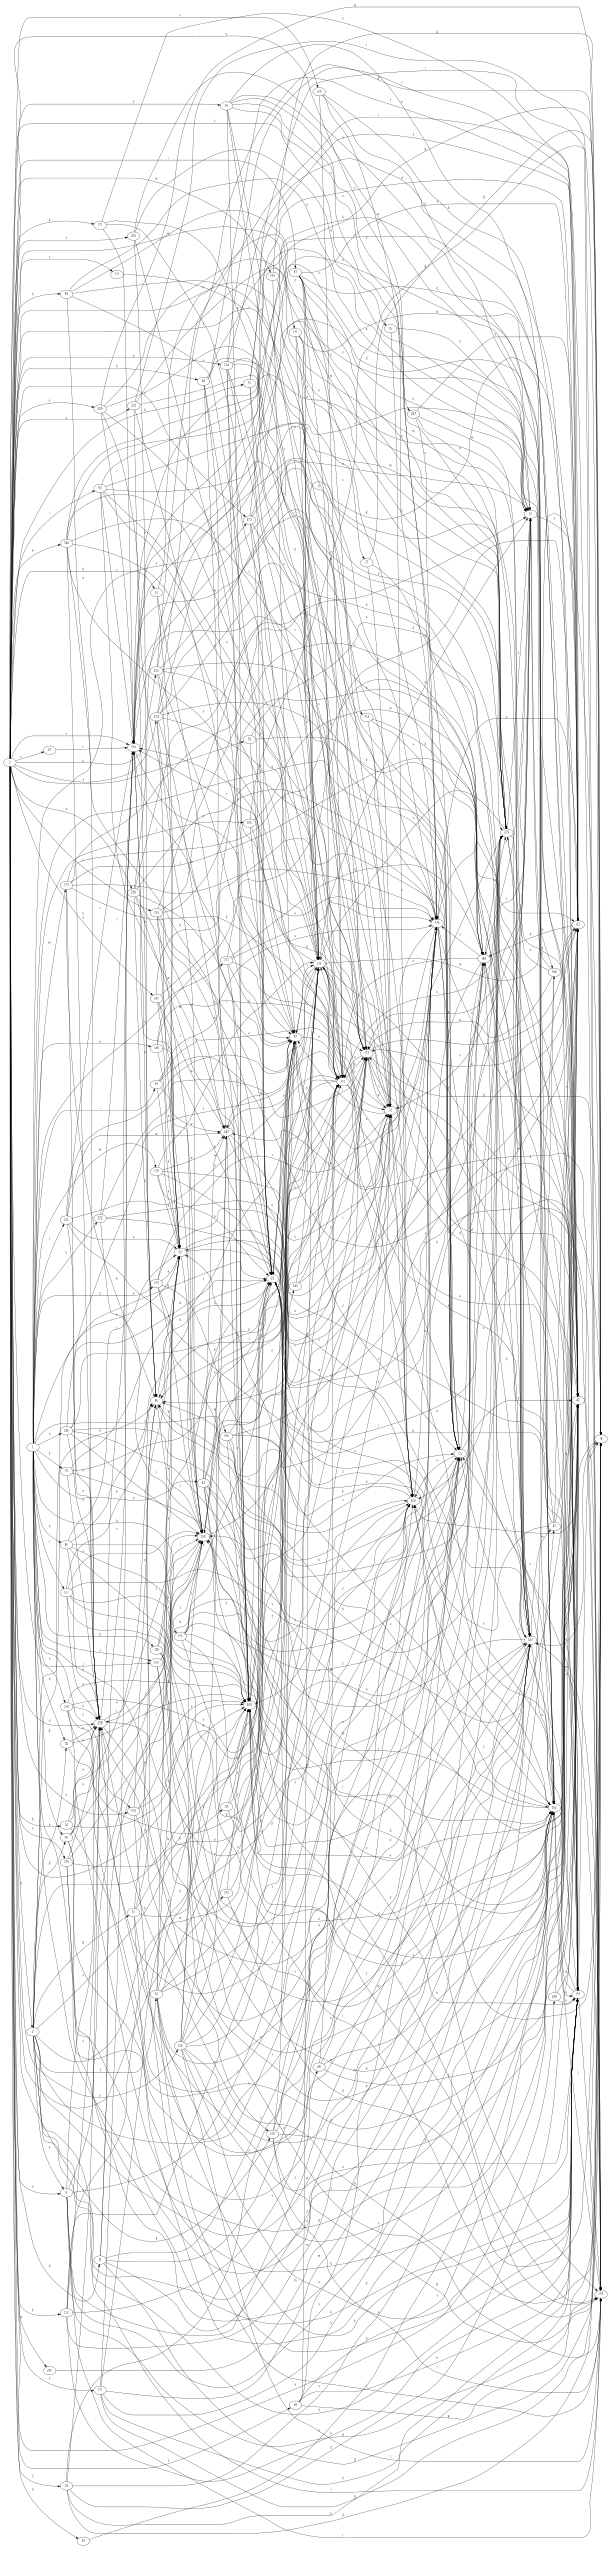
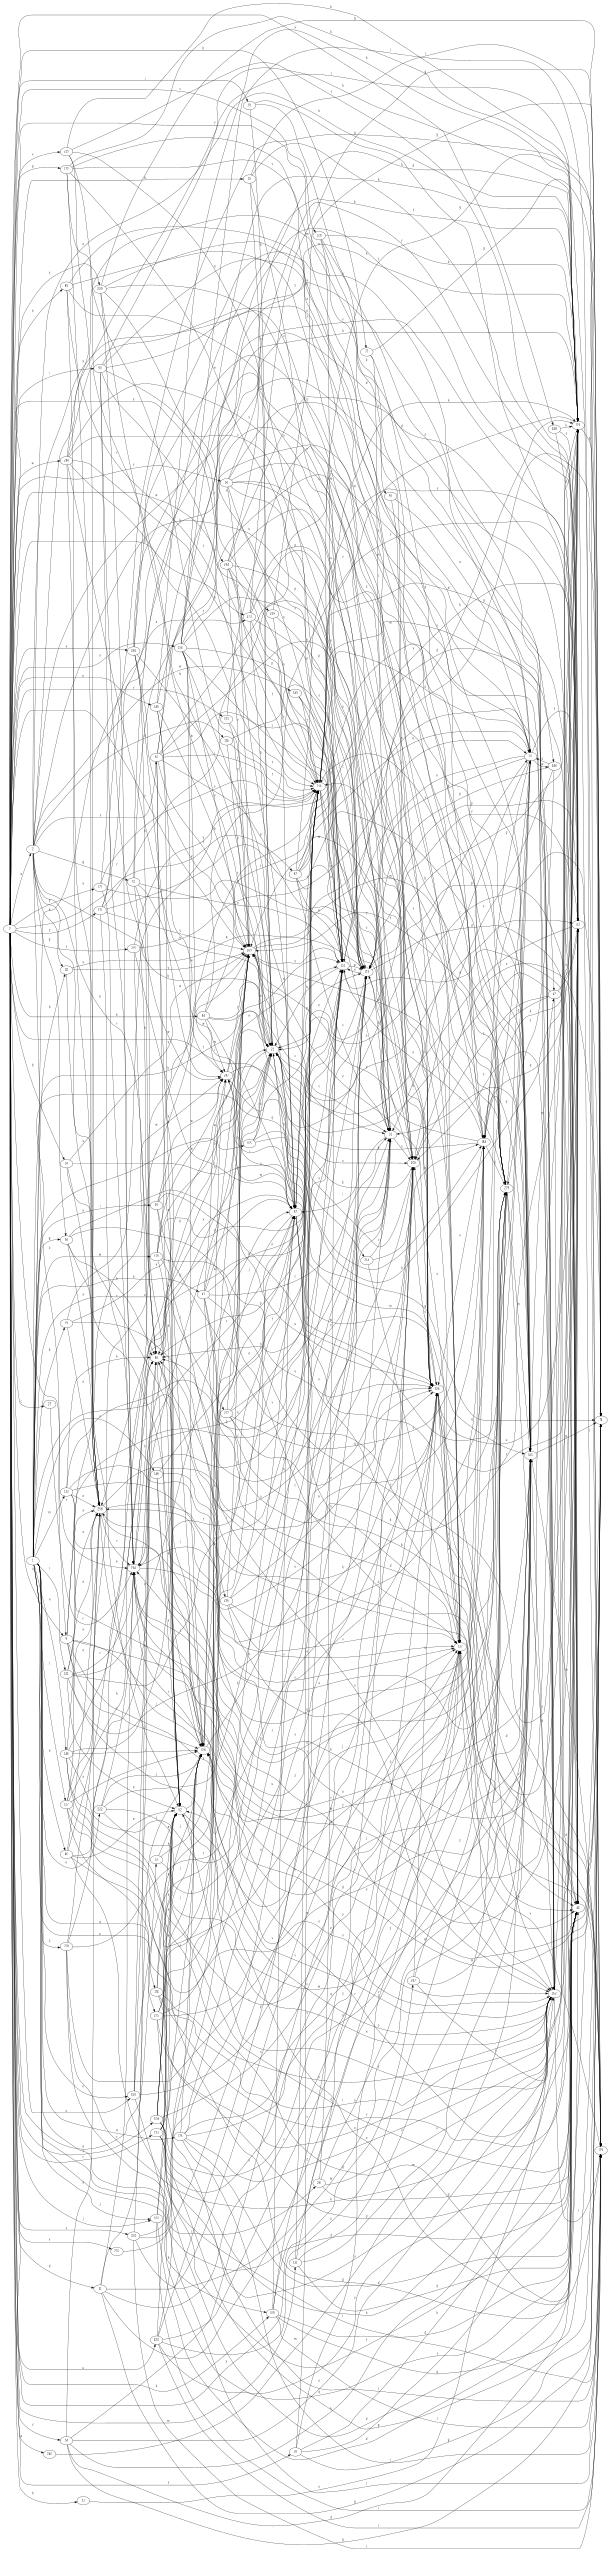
node "211": label "211" -> "210"
edge "0" -> "258": removed, label "x"
